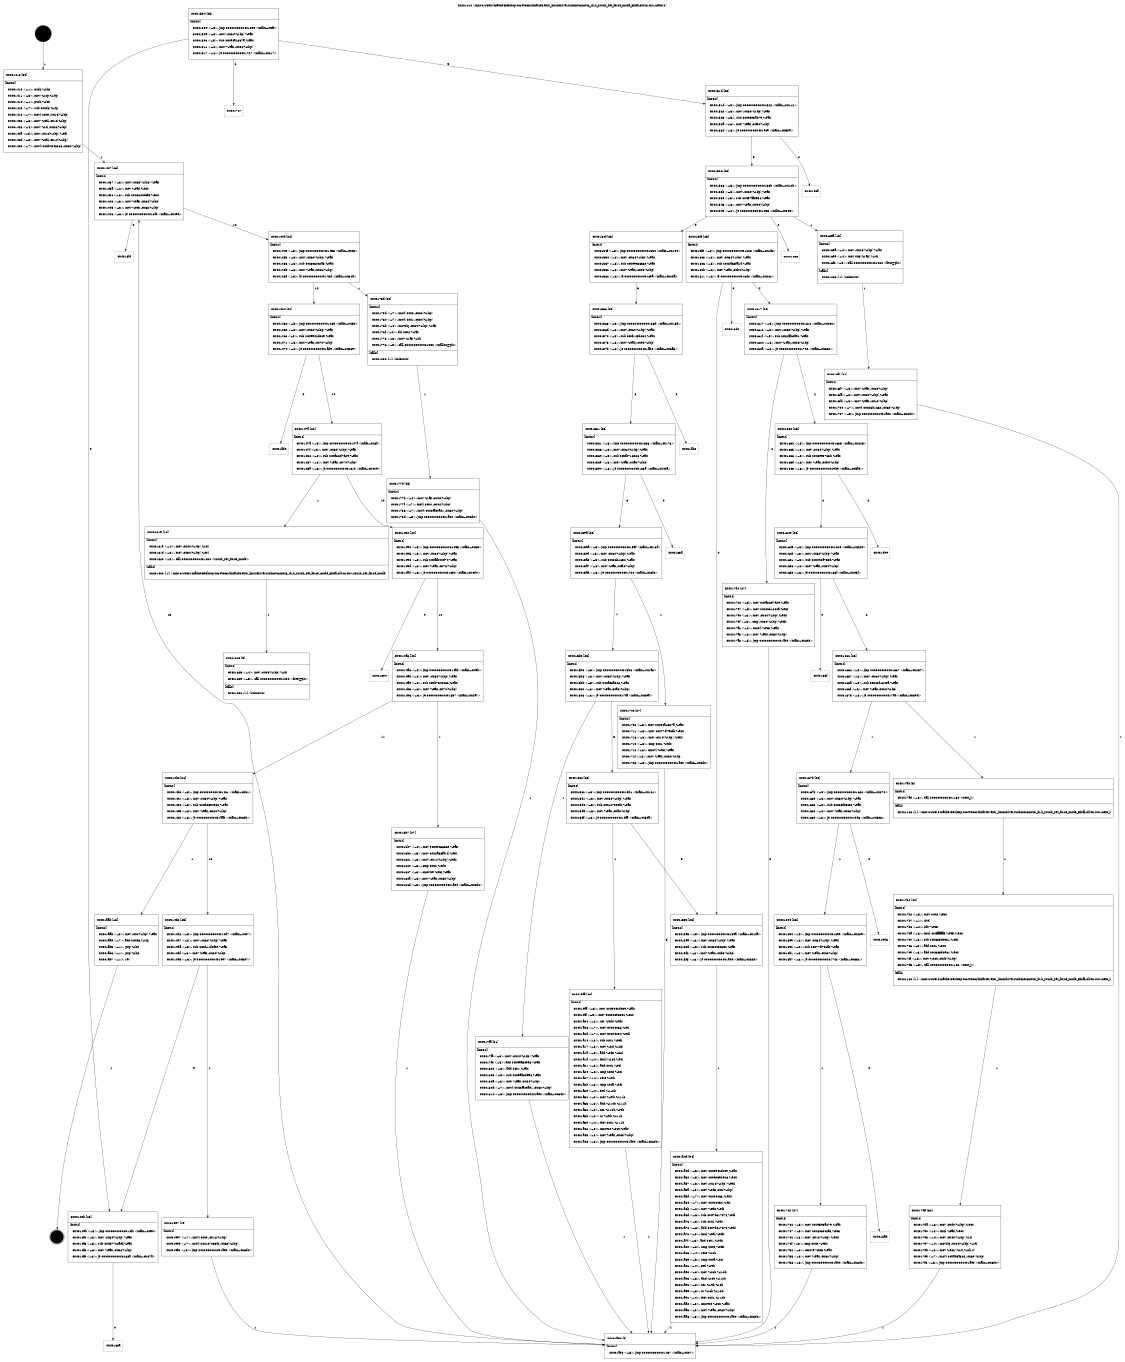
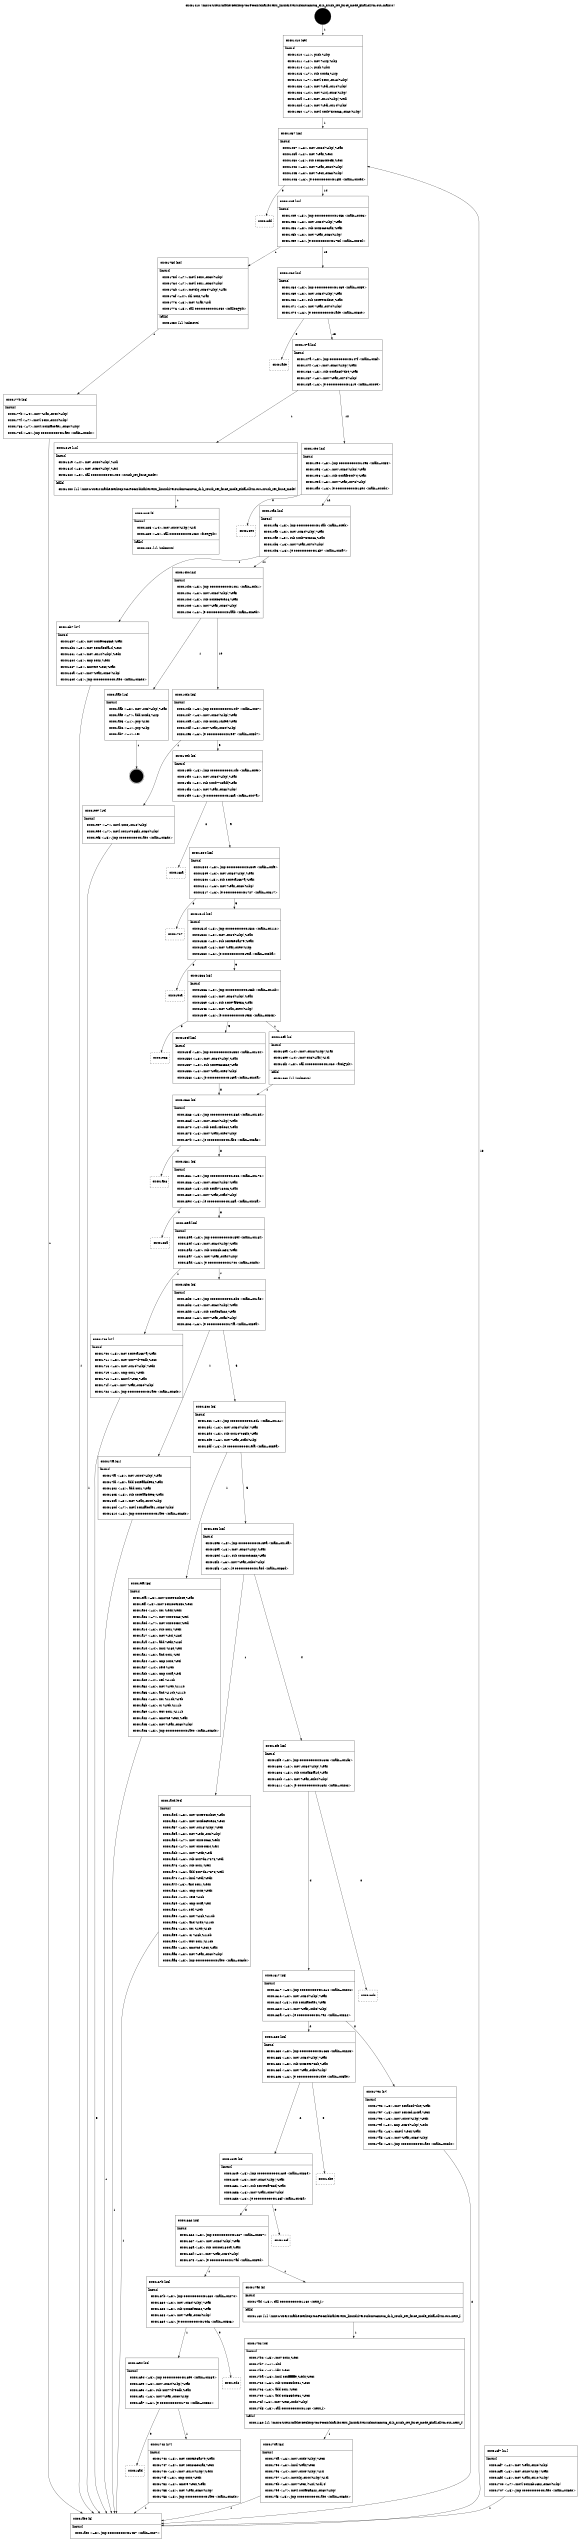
edge "0x4016ea [13]" -> "0x4016f7 [21]": now "0x4016ea [13]" -> "0x401568 [25]"
edge "0x401504 [25]" -> "0x4014eb [25]": reversed
edge "0x4015fe [25]" -> "0x4015e5 [25]": reversed
